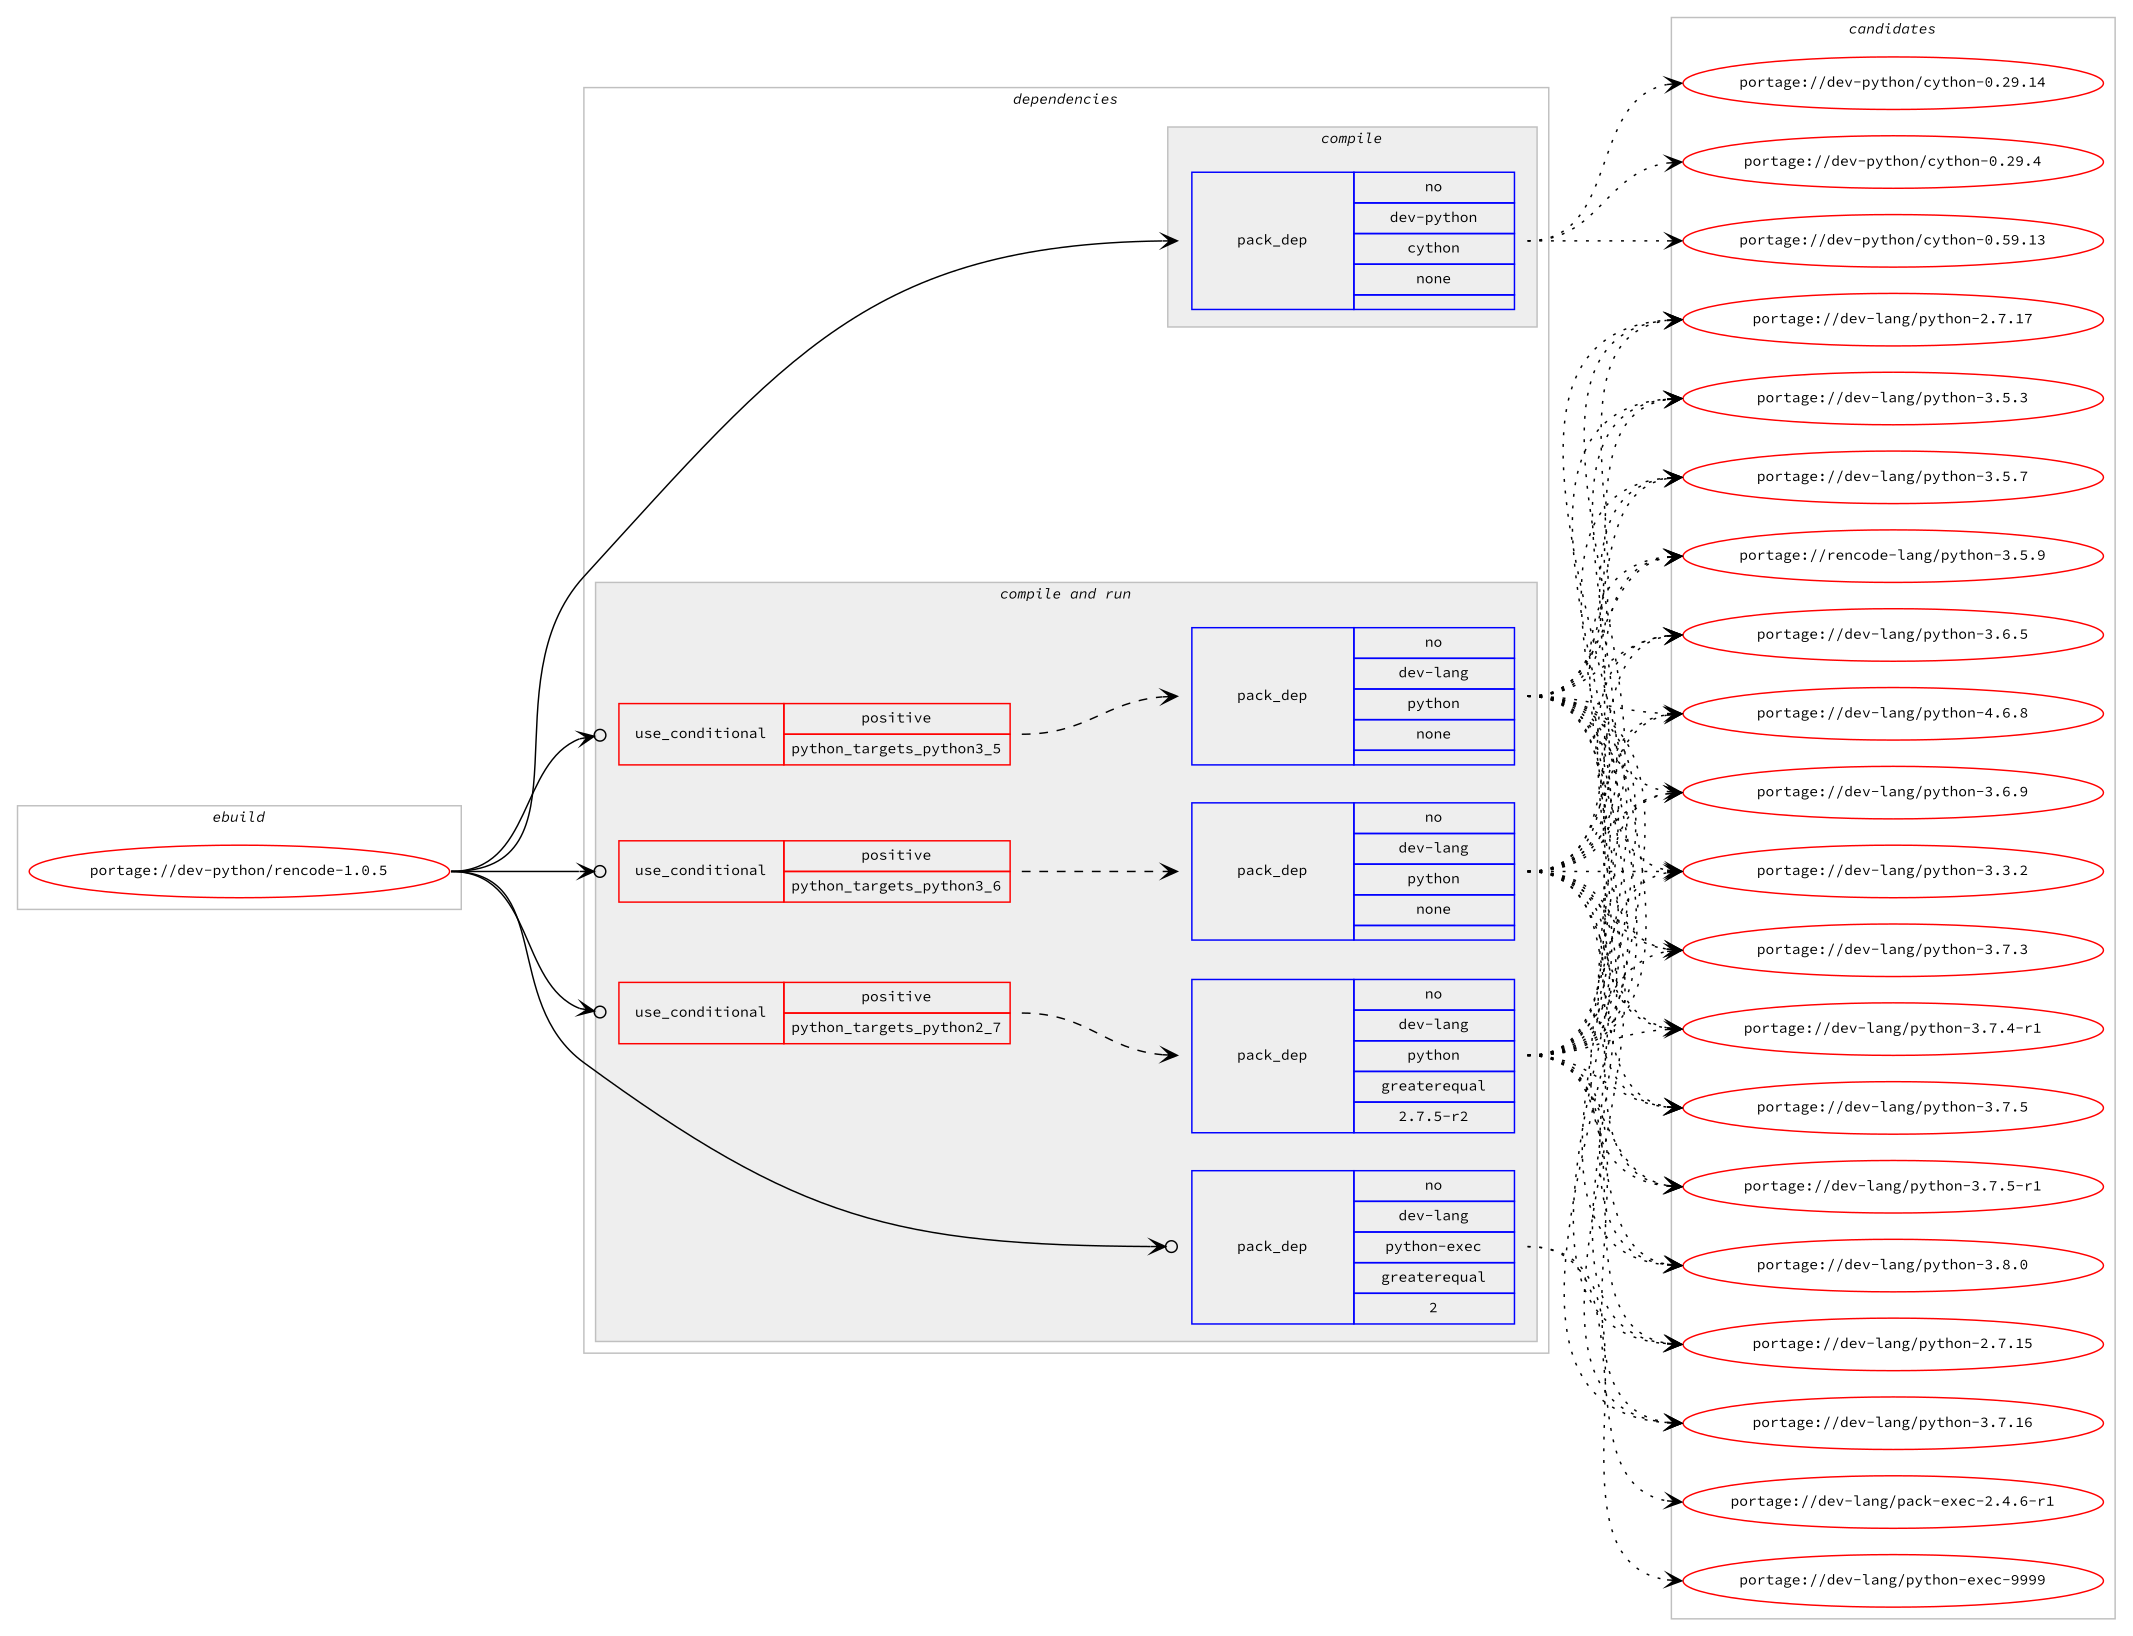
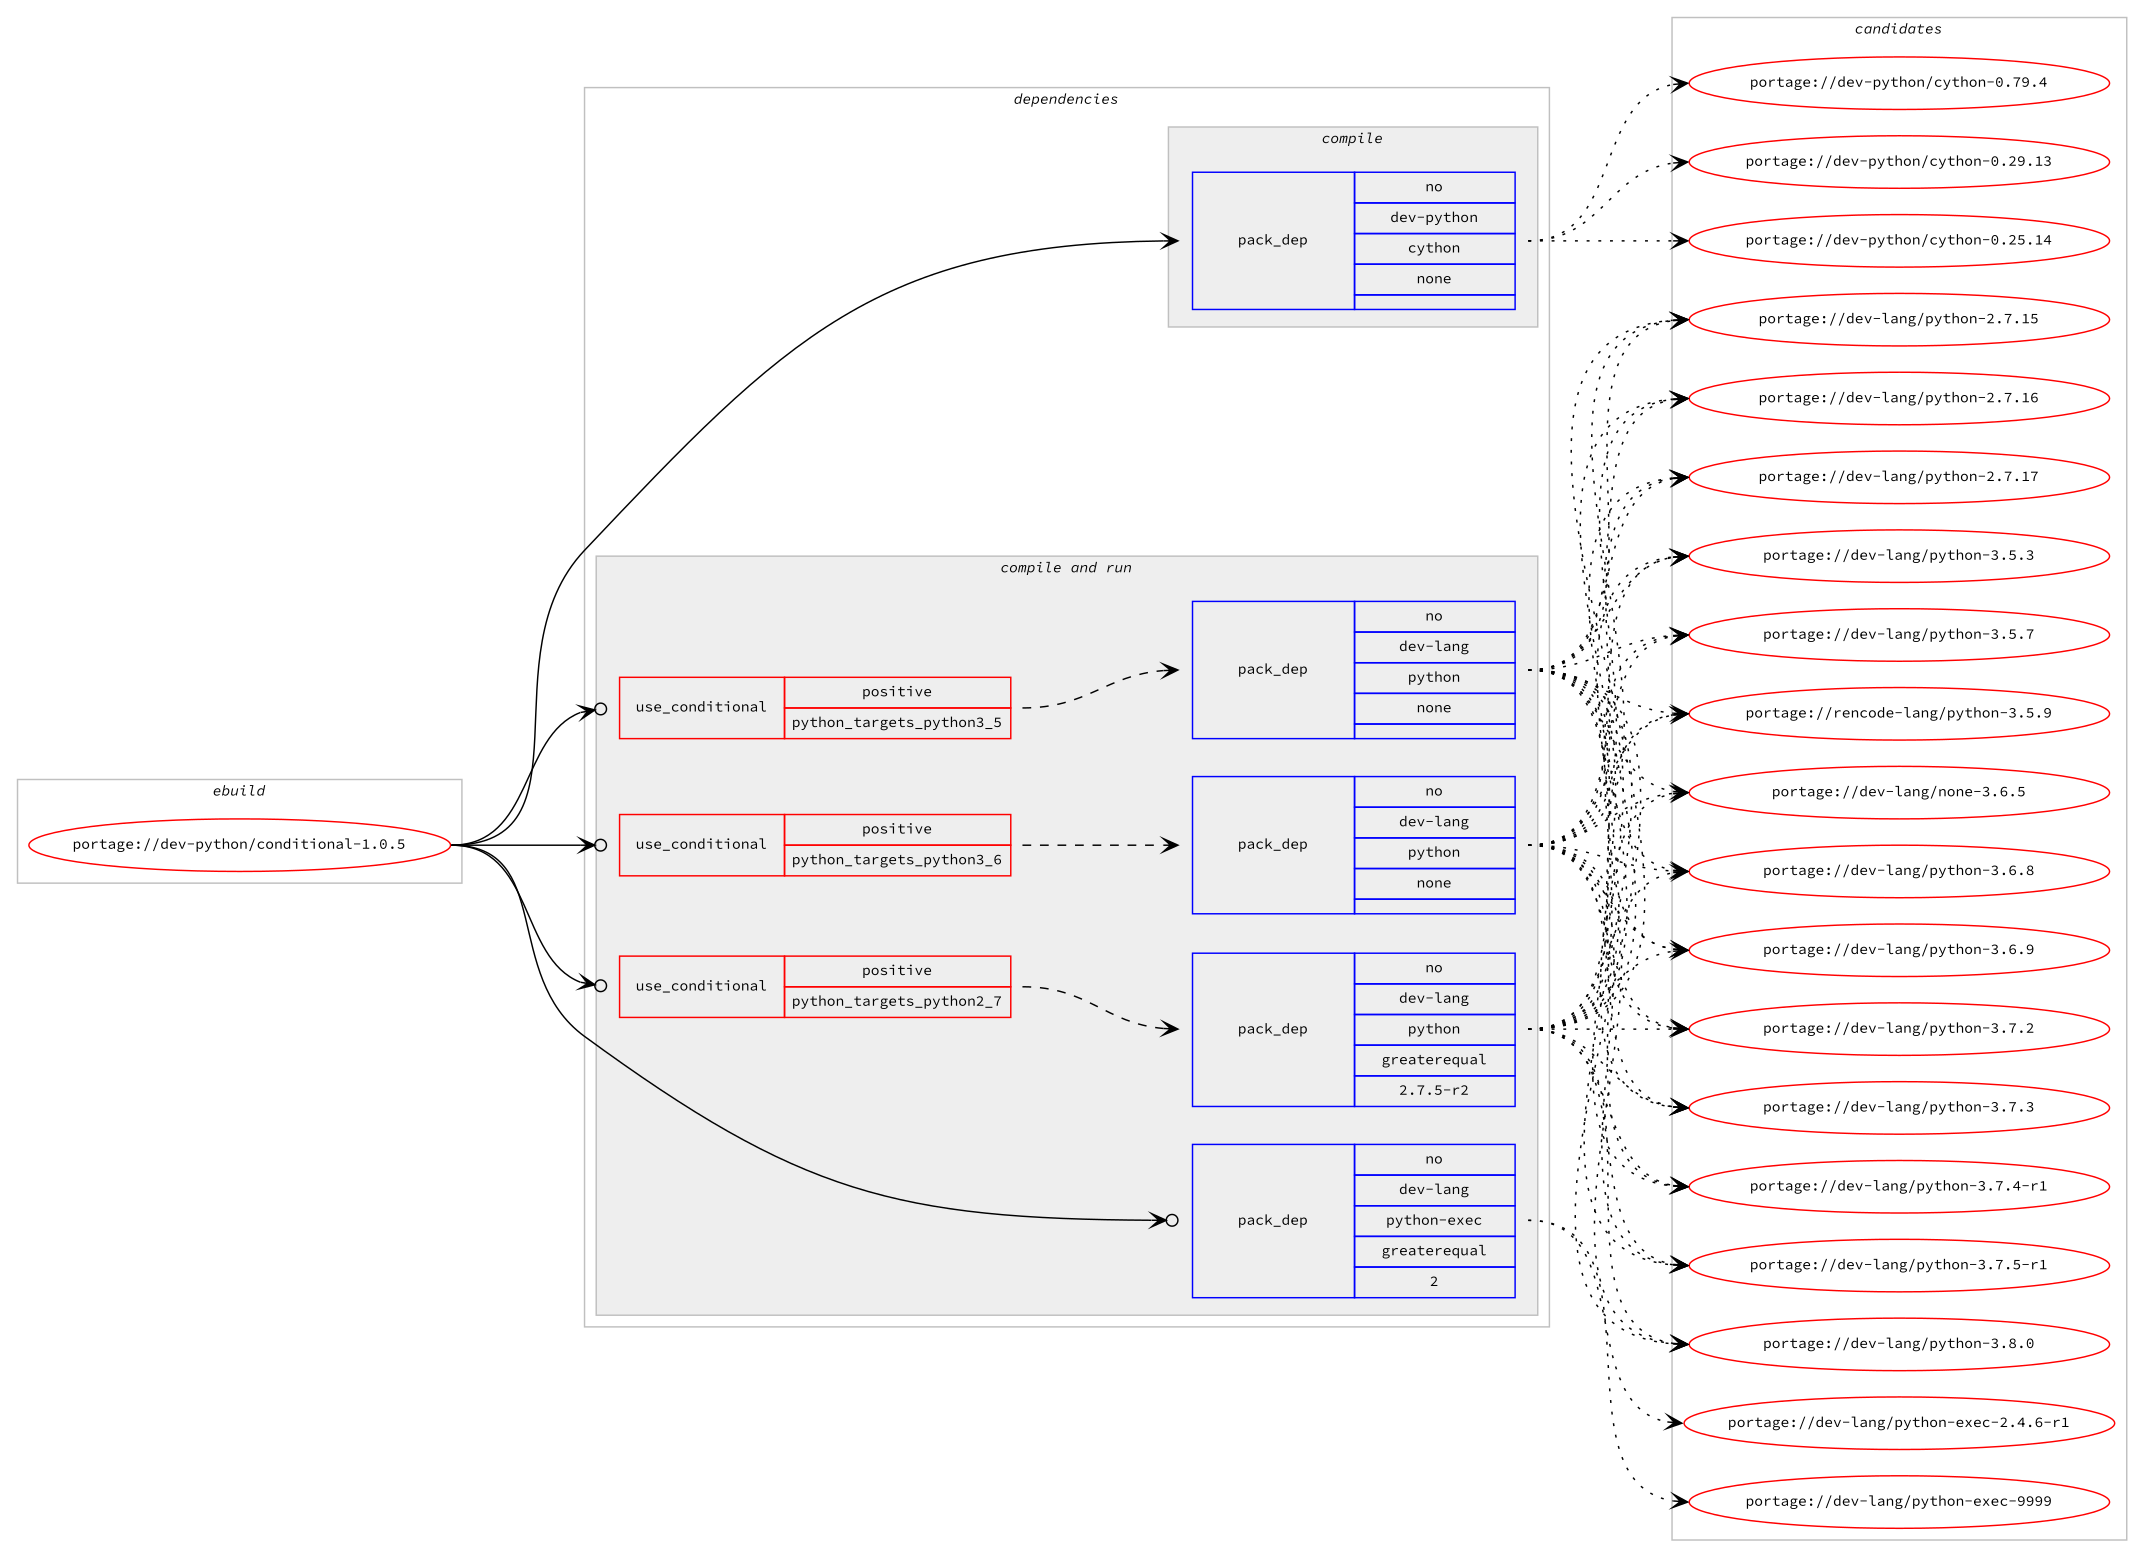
node "portage://dev-python/cython-0.29.14": label "portage://dev-python/cython-0.29.14" -> "portage://dev-python/cython-0.25.14"
node "portage://dev-python/cython-0.29.4": label "portage://dev-python/cython-0.29.4" -> "portage://dev-python/cython-0.79.4"
node "portage://dev-python/cython-0.59.13": label "portage://dev-python/cython-0.59.13" -> "portage://dev-python/cython-0.29.13"
node "portage://dev-lang/python-3.6.5": label "portage://dev-lang/python-3.6.5" -> "portage://dev-lang/none-3.6.5"
node "portage://dev-lang/python-4.6.8": label "portage://dev-lang/python-4.6.8" -> "portage://dev-lang/python-3.6.8"
node "portage://dev-python/rencode-1.0.5": label "portage://dev-python/rencode-1.0.5" -> "portage://dev-python/conditional-1.0.5"
node "portage://dev-lang/python-3.3.2": label "portage://dev-lang/python-3.3.2" -> "portage://dev-lang/python-3.7.2"
node "portage://dev-lang/python-3.7.5": removed
node "portage://dev-lang/python-3.7.16": label "portage://dev-lang/python-3.7.16" -> "portage://dev-lang/python-2.7.16"
node "portage://dev-lang/pack-exec-2.4.6-r1": label "portage://dev-lang/pack-exec-2.4.6-r1" -> "portage://dev-lang/python-exec-2.4.6-r1"
